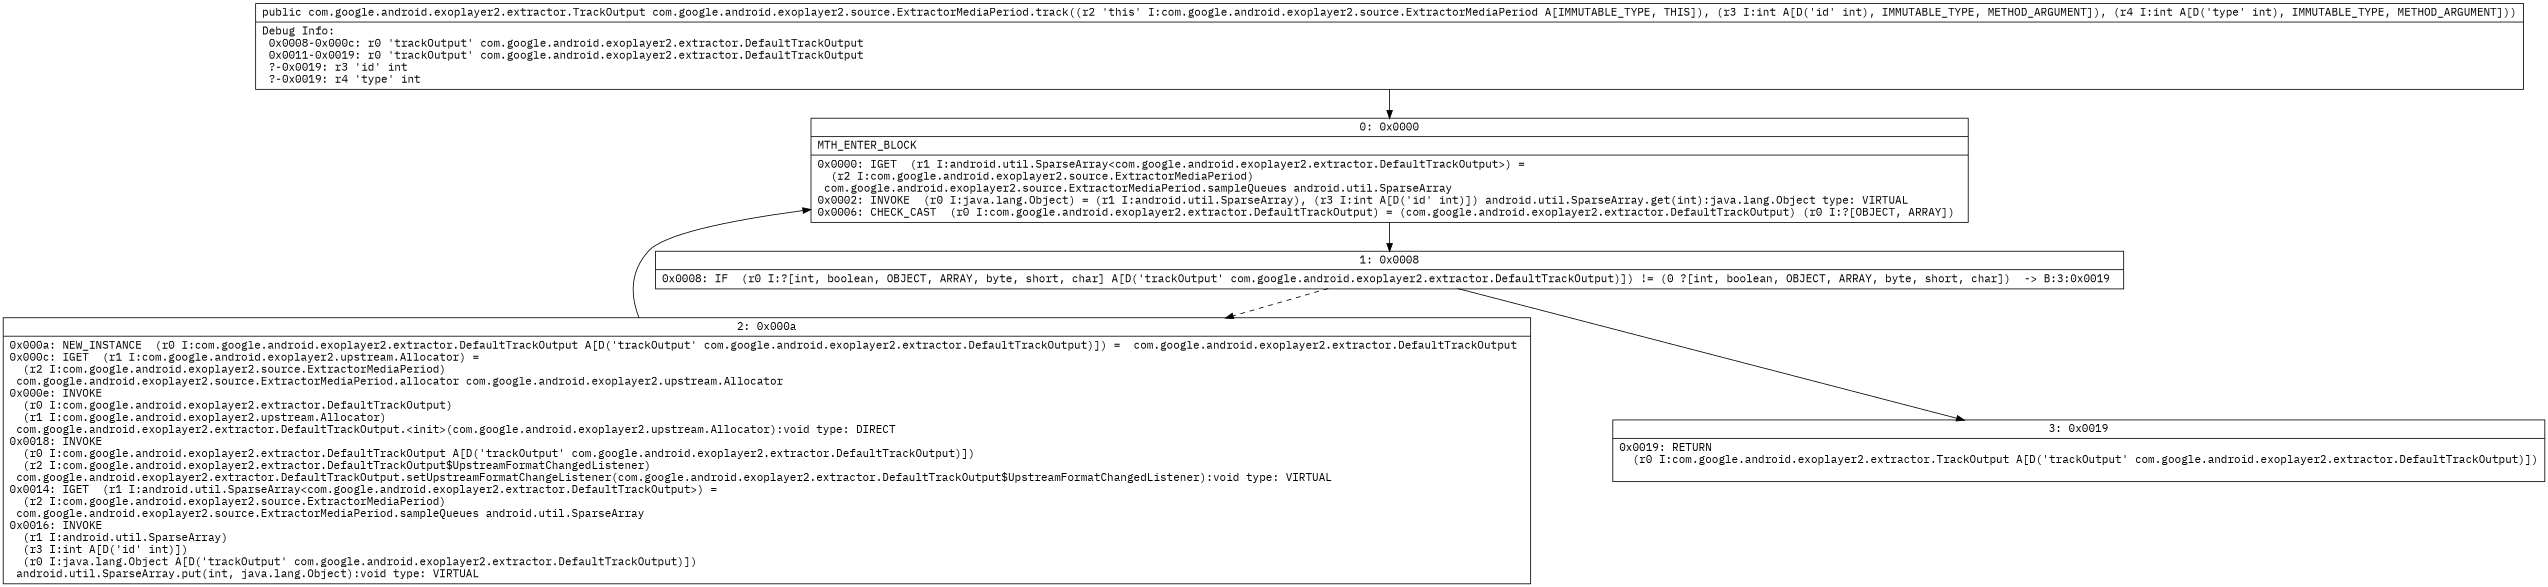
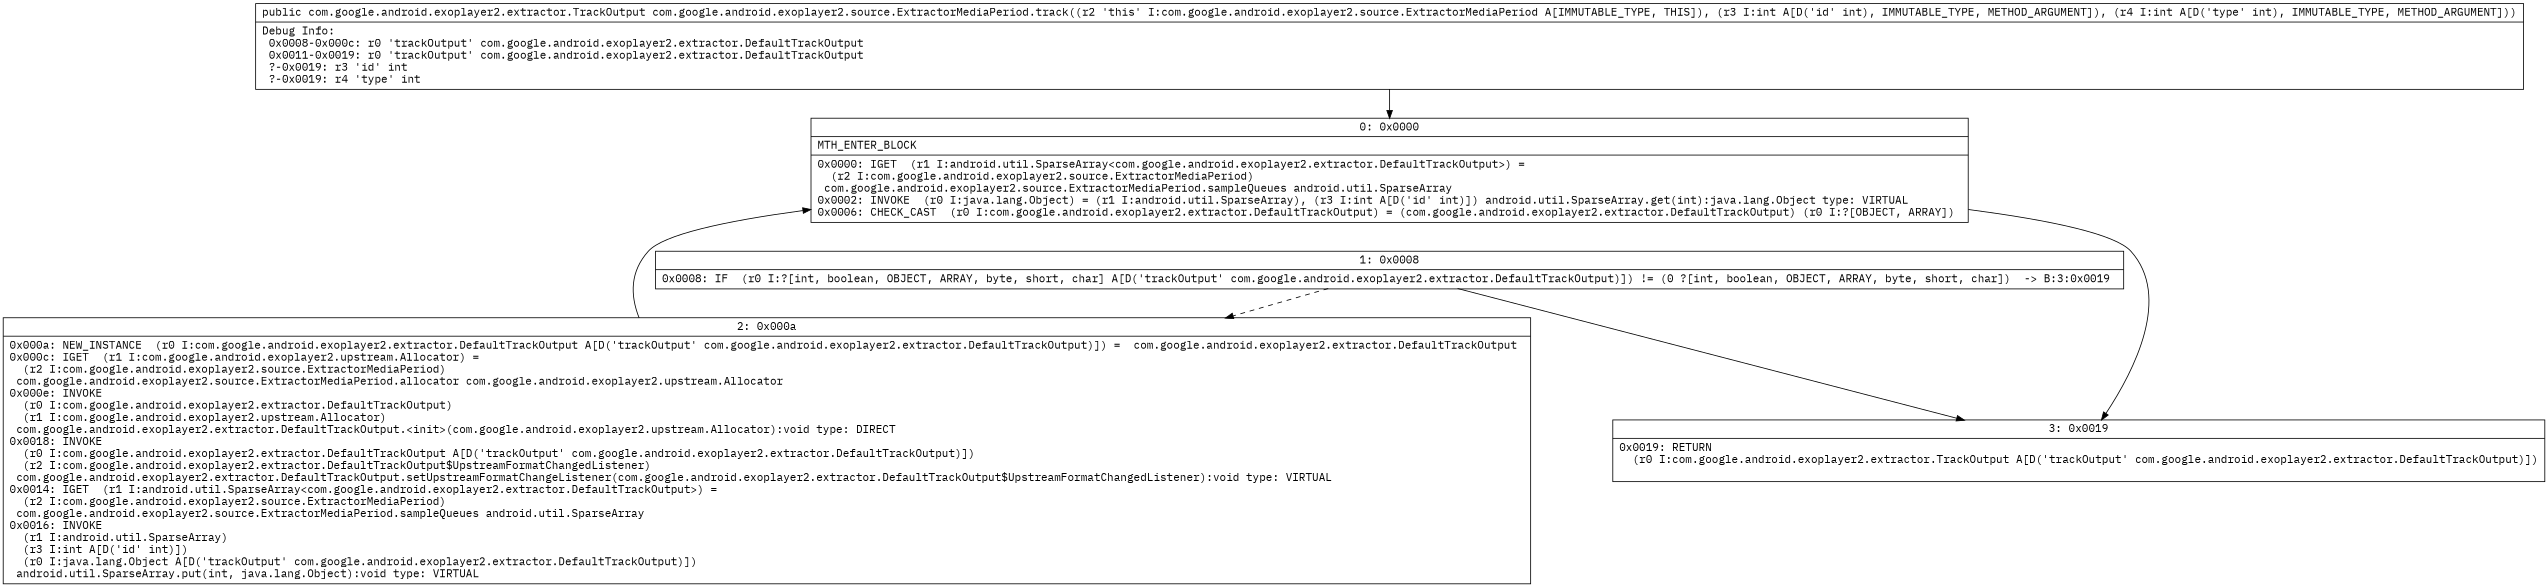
edge "0: 0x0000" -> "1: 0x0008": now "0: 0x0000" -> "3: 0x0019"
